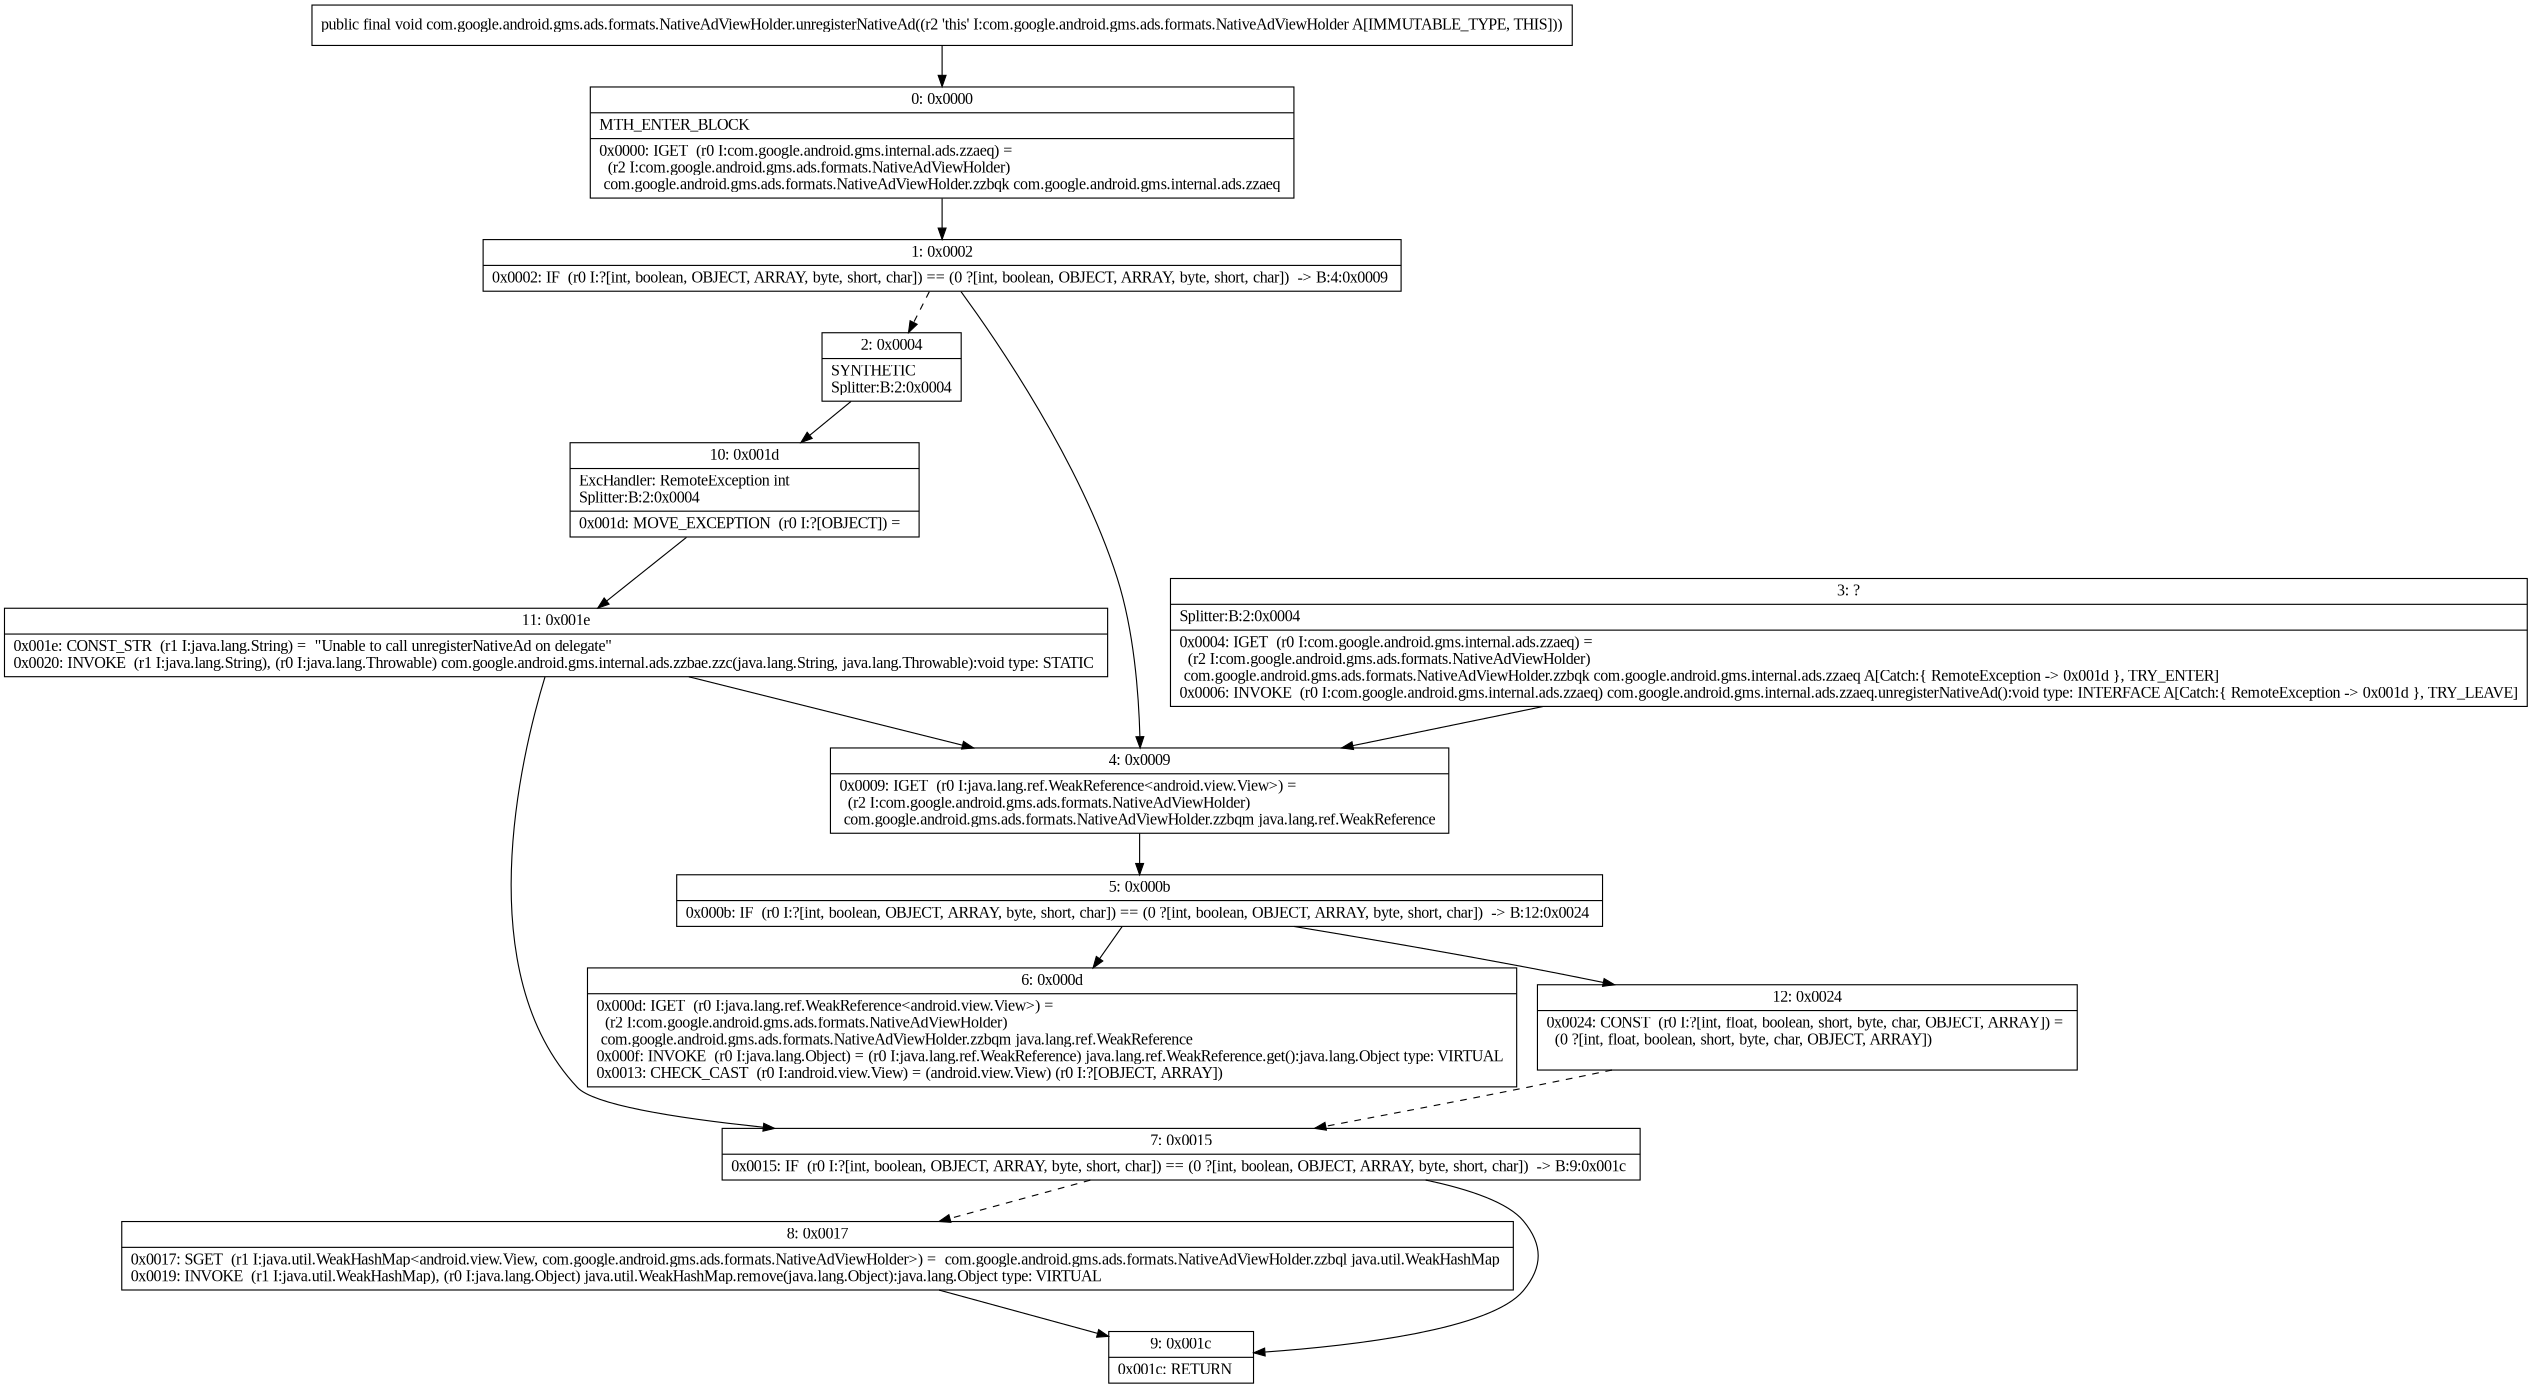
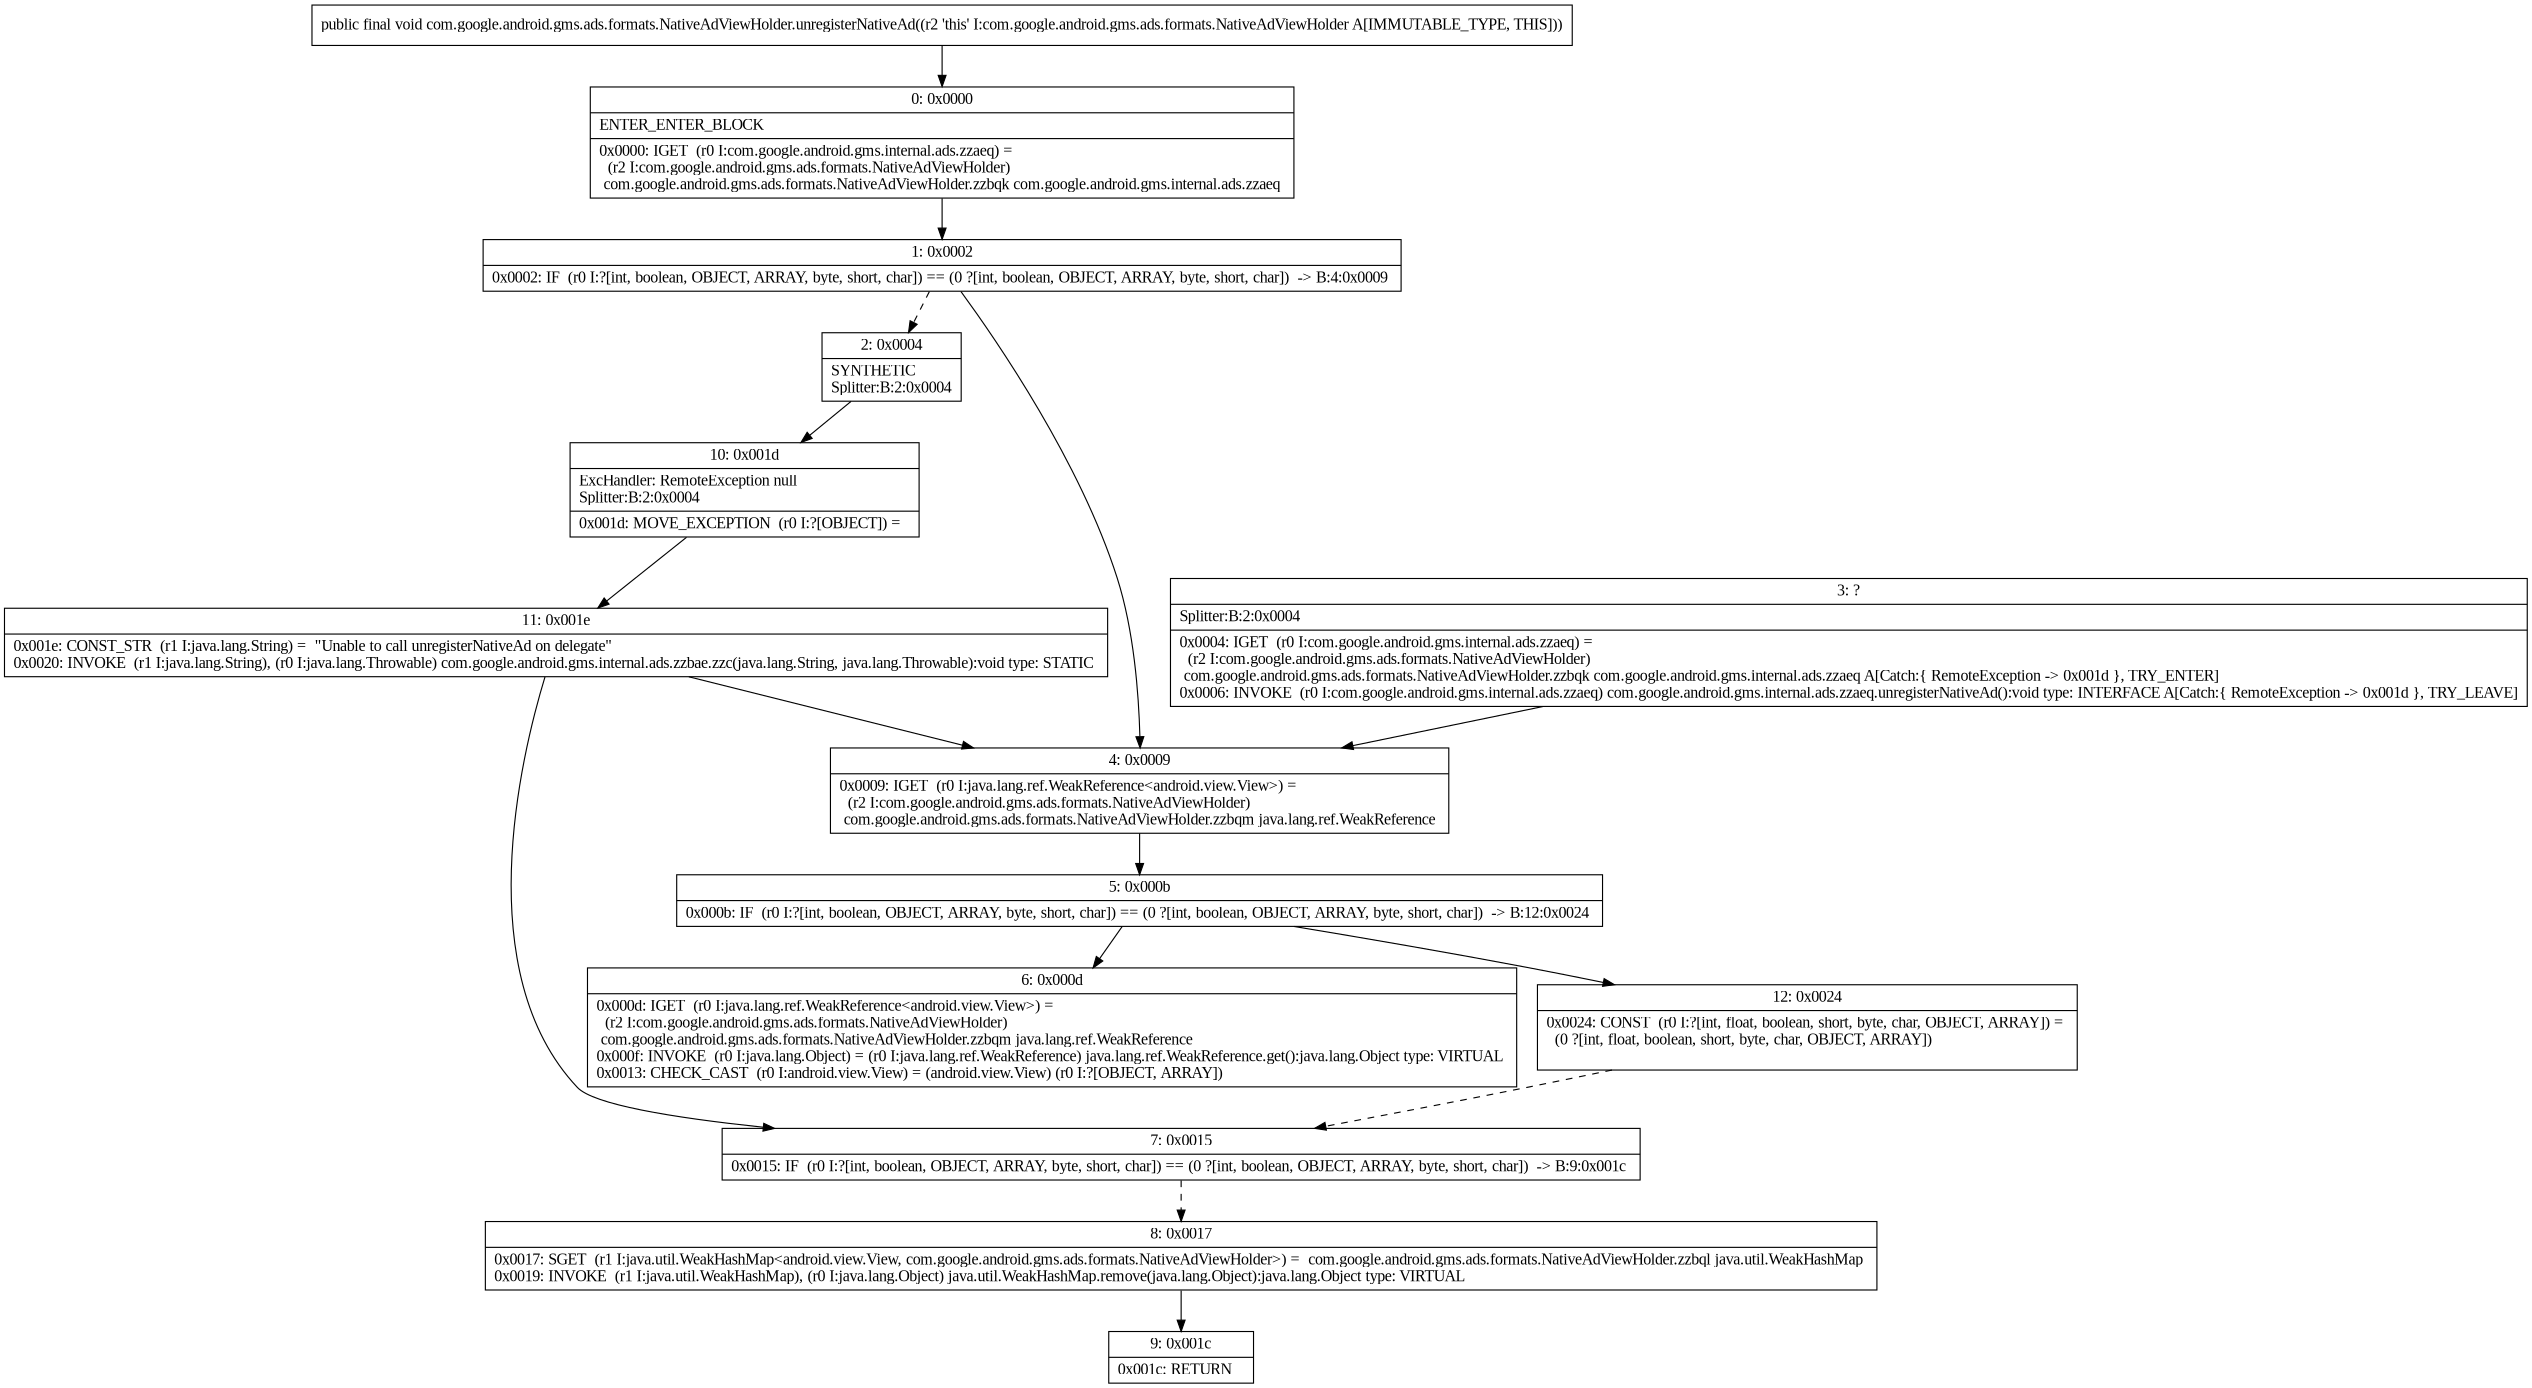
node "0: 0x0000": text "MTH_ENTER_BLOCK" -> "ENTER_ENTER_BLOCK"
node "10: 0x001d": text "ExcHandler: RemoteException int" -> "ExcHandler: RemoteException null"
edge "7: 0x0015" -> "9: 0x001c": removed
